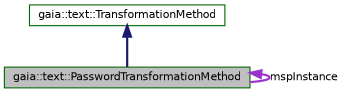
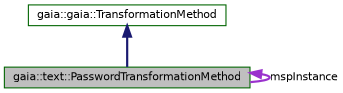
node "gaia::text::TransformationMethod": label "gaia::text::TransformationMethod" -> "gaia::gaia::TransformationMethod"
